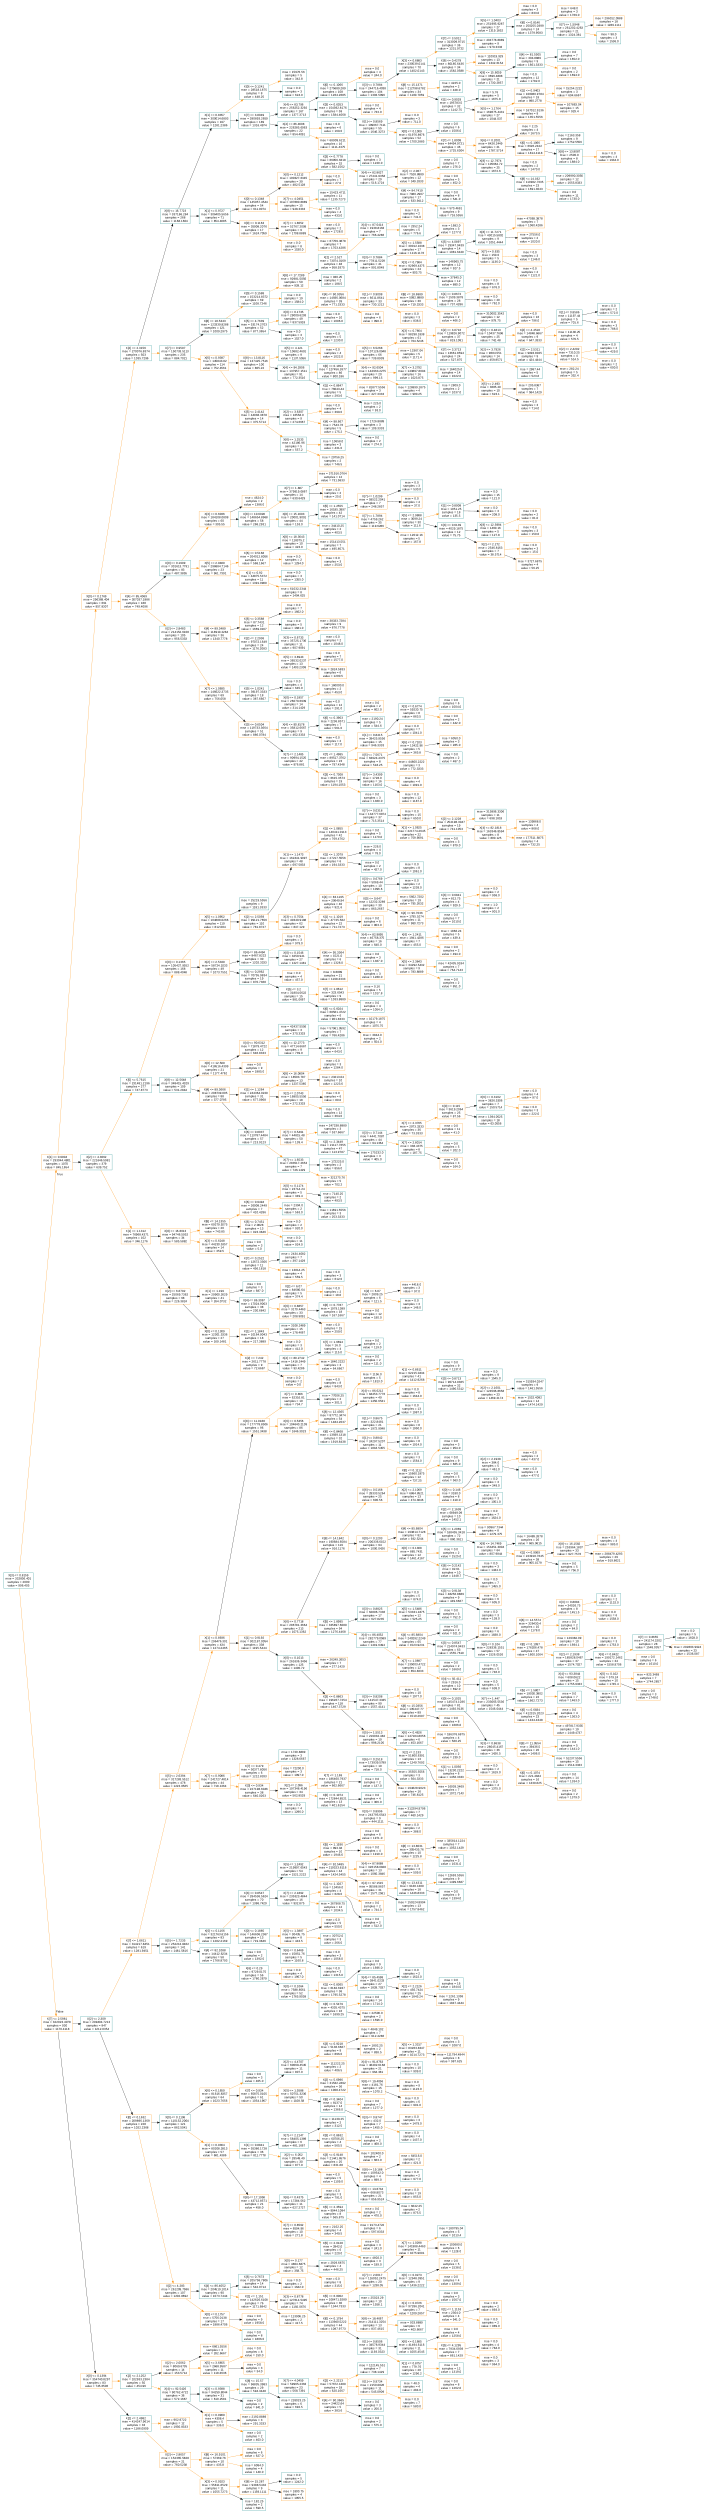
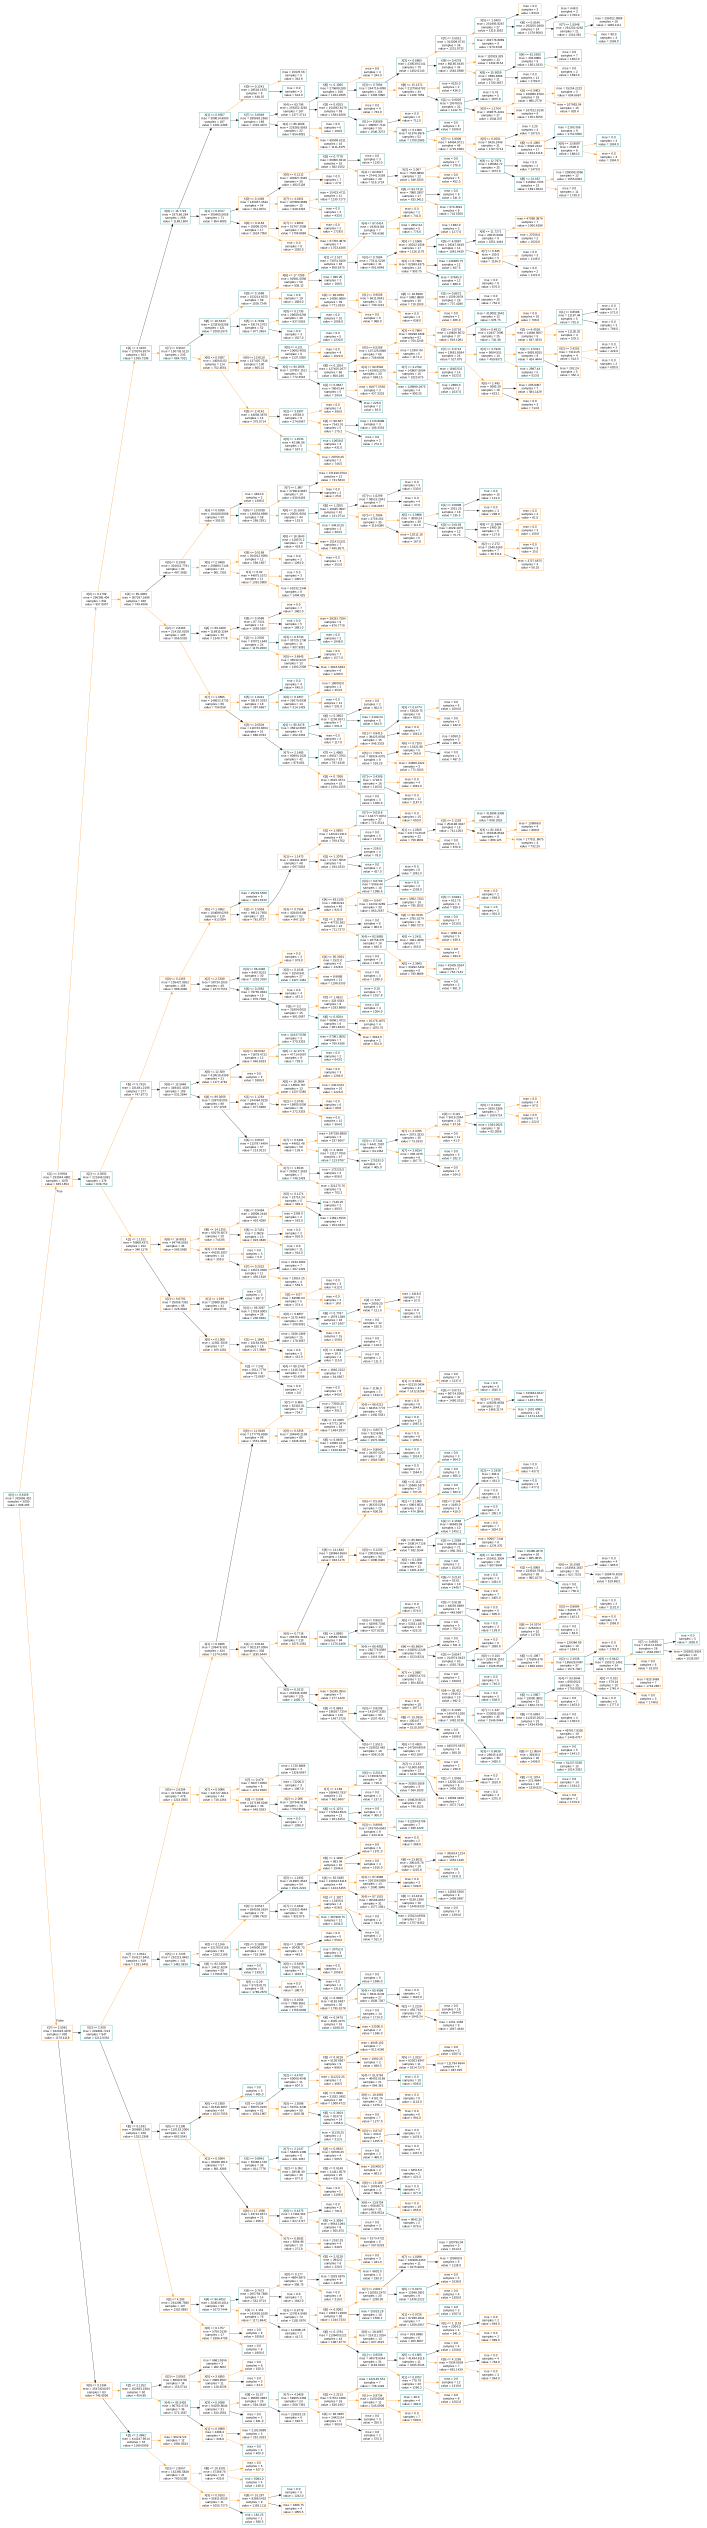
node "mse = 0.0 samples = 4 value = 1834.0": added
